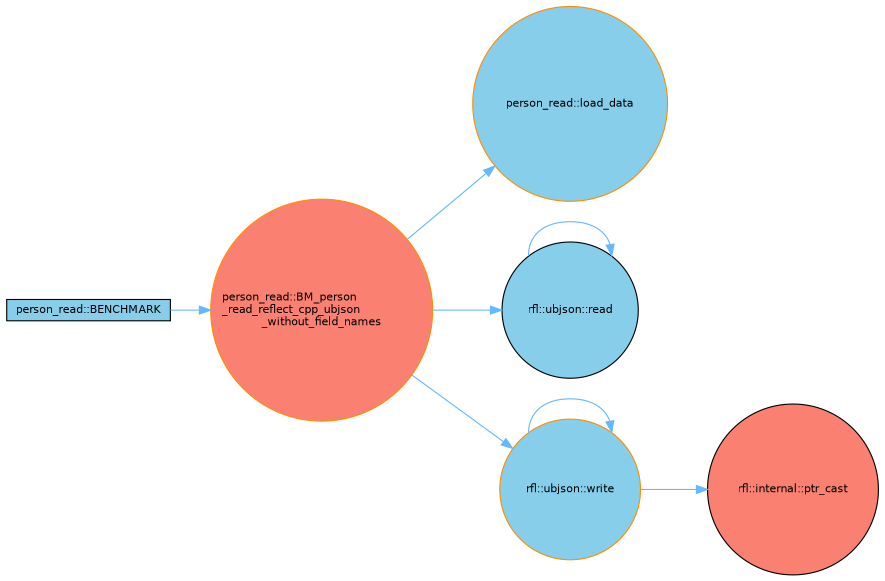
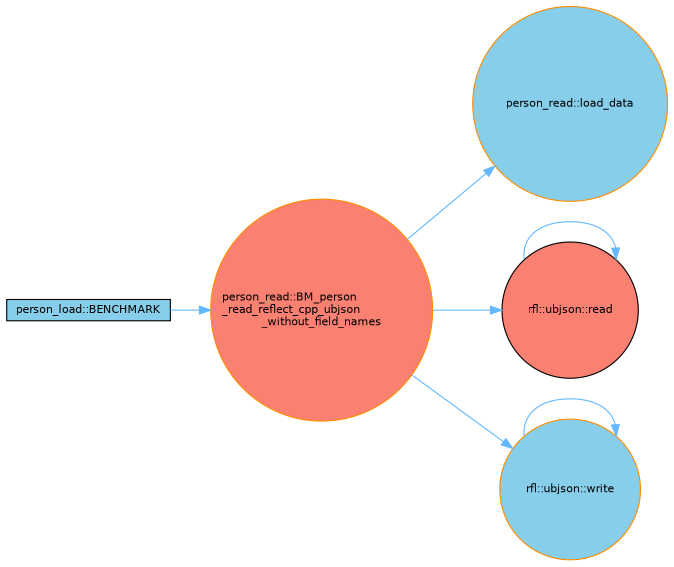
node "person_read::BENCHMARK": label "person_read::BENCHMARK" -> "person_load::BENCHMARK"
node "rfl::ubjson::read": fillcolor skyblue -> salmon
node "rfl::internal::ptr_cast": removed
